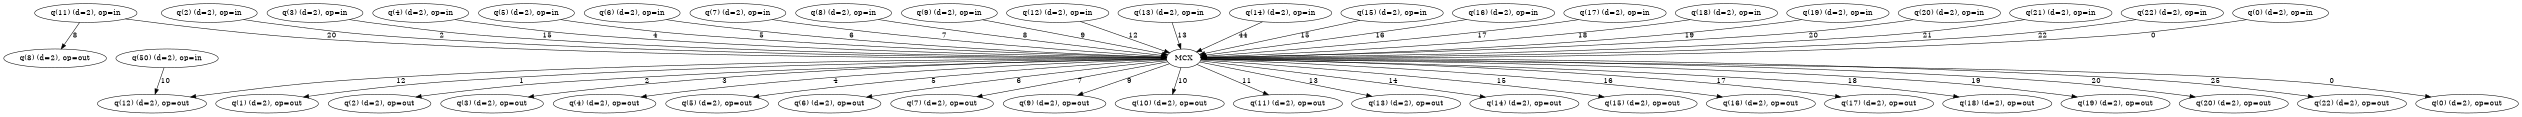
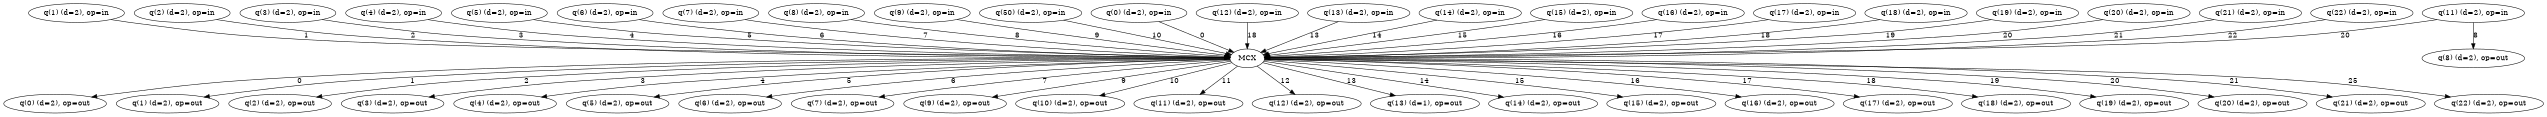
node "q(1) (d=2), op=in": added
edge "q(3) (d=2), op=in" -> "MCX": label "15" -> "3"
edge "q(12) (d=2), op=in" -> "MCX": label "12" -> "18"
edge "q(14) (d=2), op=in" -> "MCX": label "44" -> "14"
edge "q(50) (d=2), op=in" -> "q(12) (d=2), op=out": now "q(50) (d=2), op=in" -> "MCX"
node "q(13) (d=2), op=out": label "q(13) (d=2), op=out" -> "q(13) (d=1), op=out"
node "q(21) (d=2), op=out": added
